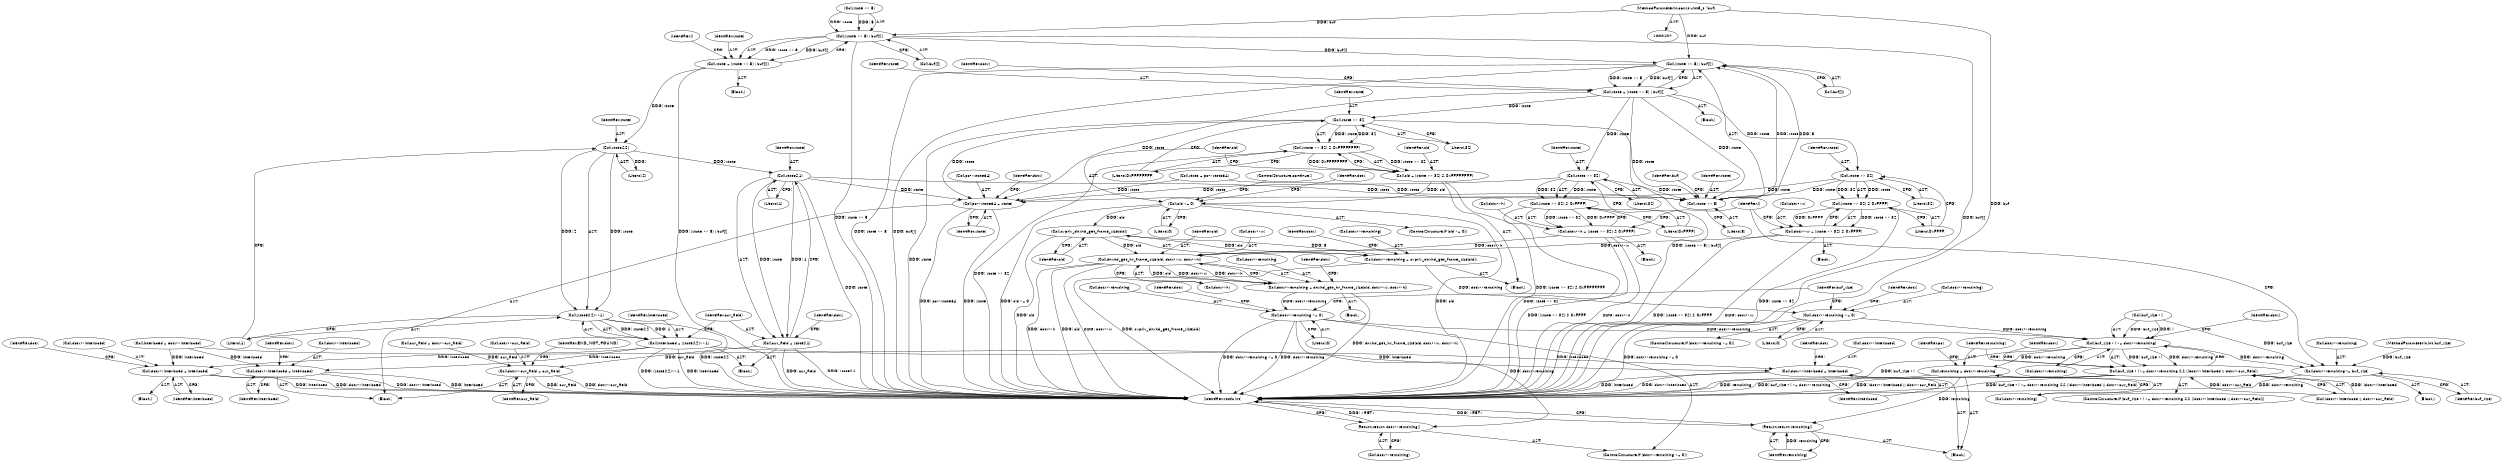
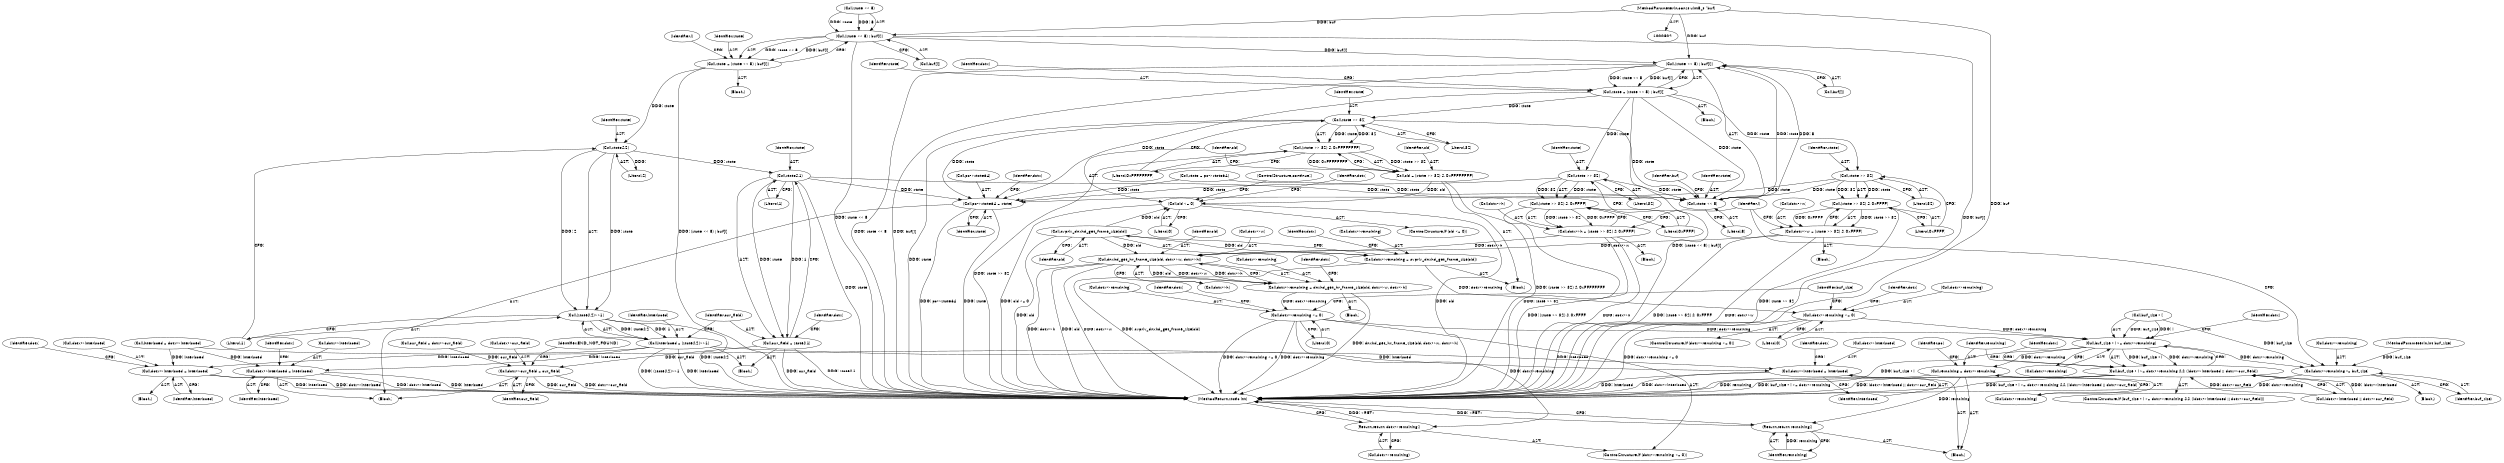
node "1000102": label "1000102" -> "1000502"
edge "(Call,cid <= 0)" -> "(Call,avpriv_dnxhd_get_frame_size(cid))": reversed
edge "(Call,dctx->remaining = avpriv_dnxhd_get_frame_size(cid))" -> "(Call,avpriv_dnxhd_get_frame_size(cid))": label "DDG: 8" -> "CFG: "
node "(Identifier,static int)": label "(Identifier,static int)" -> "(MethodReturn,static int)"
